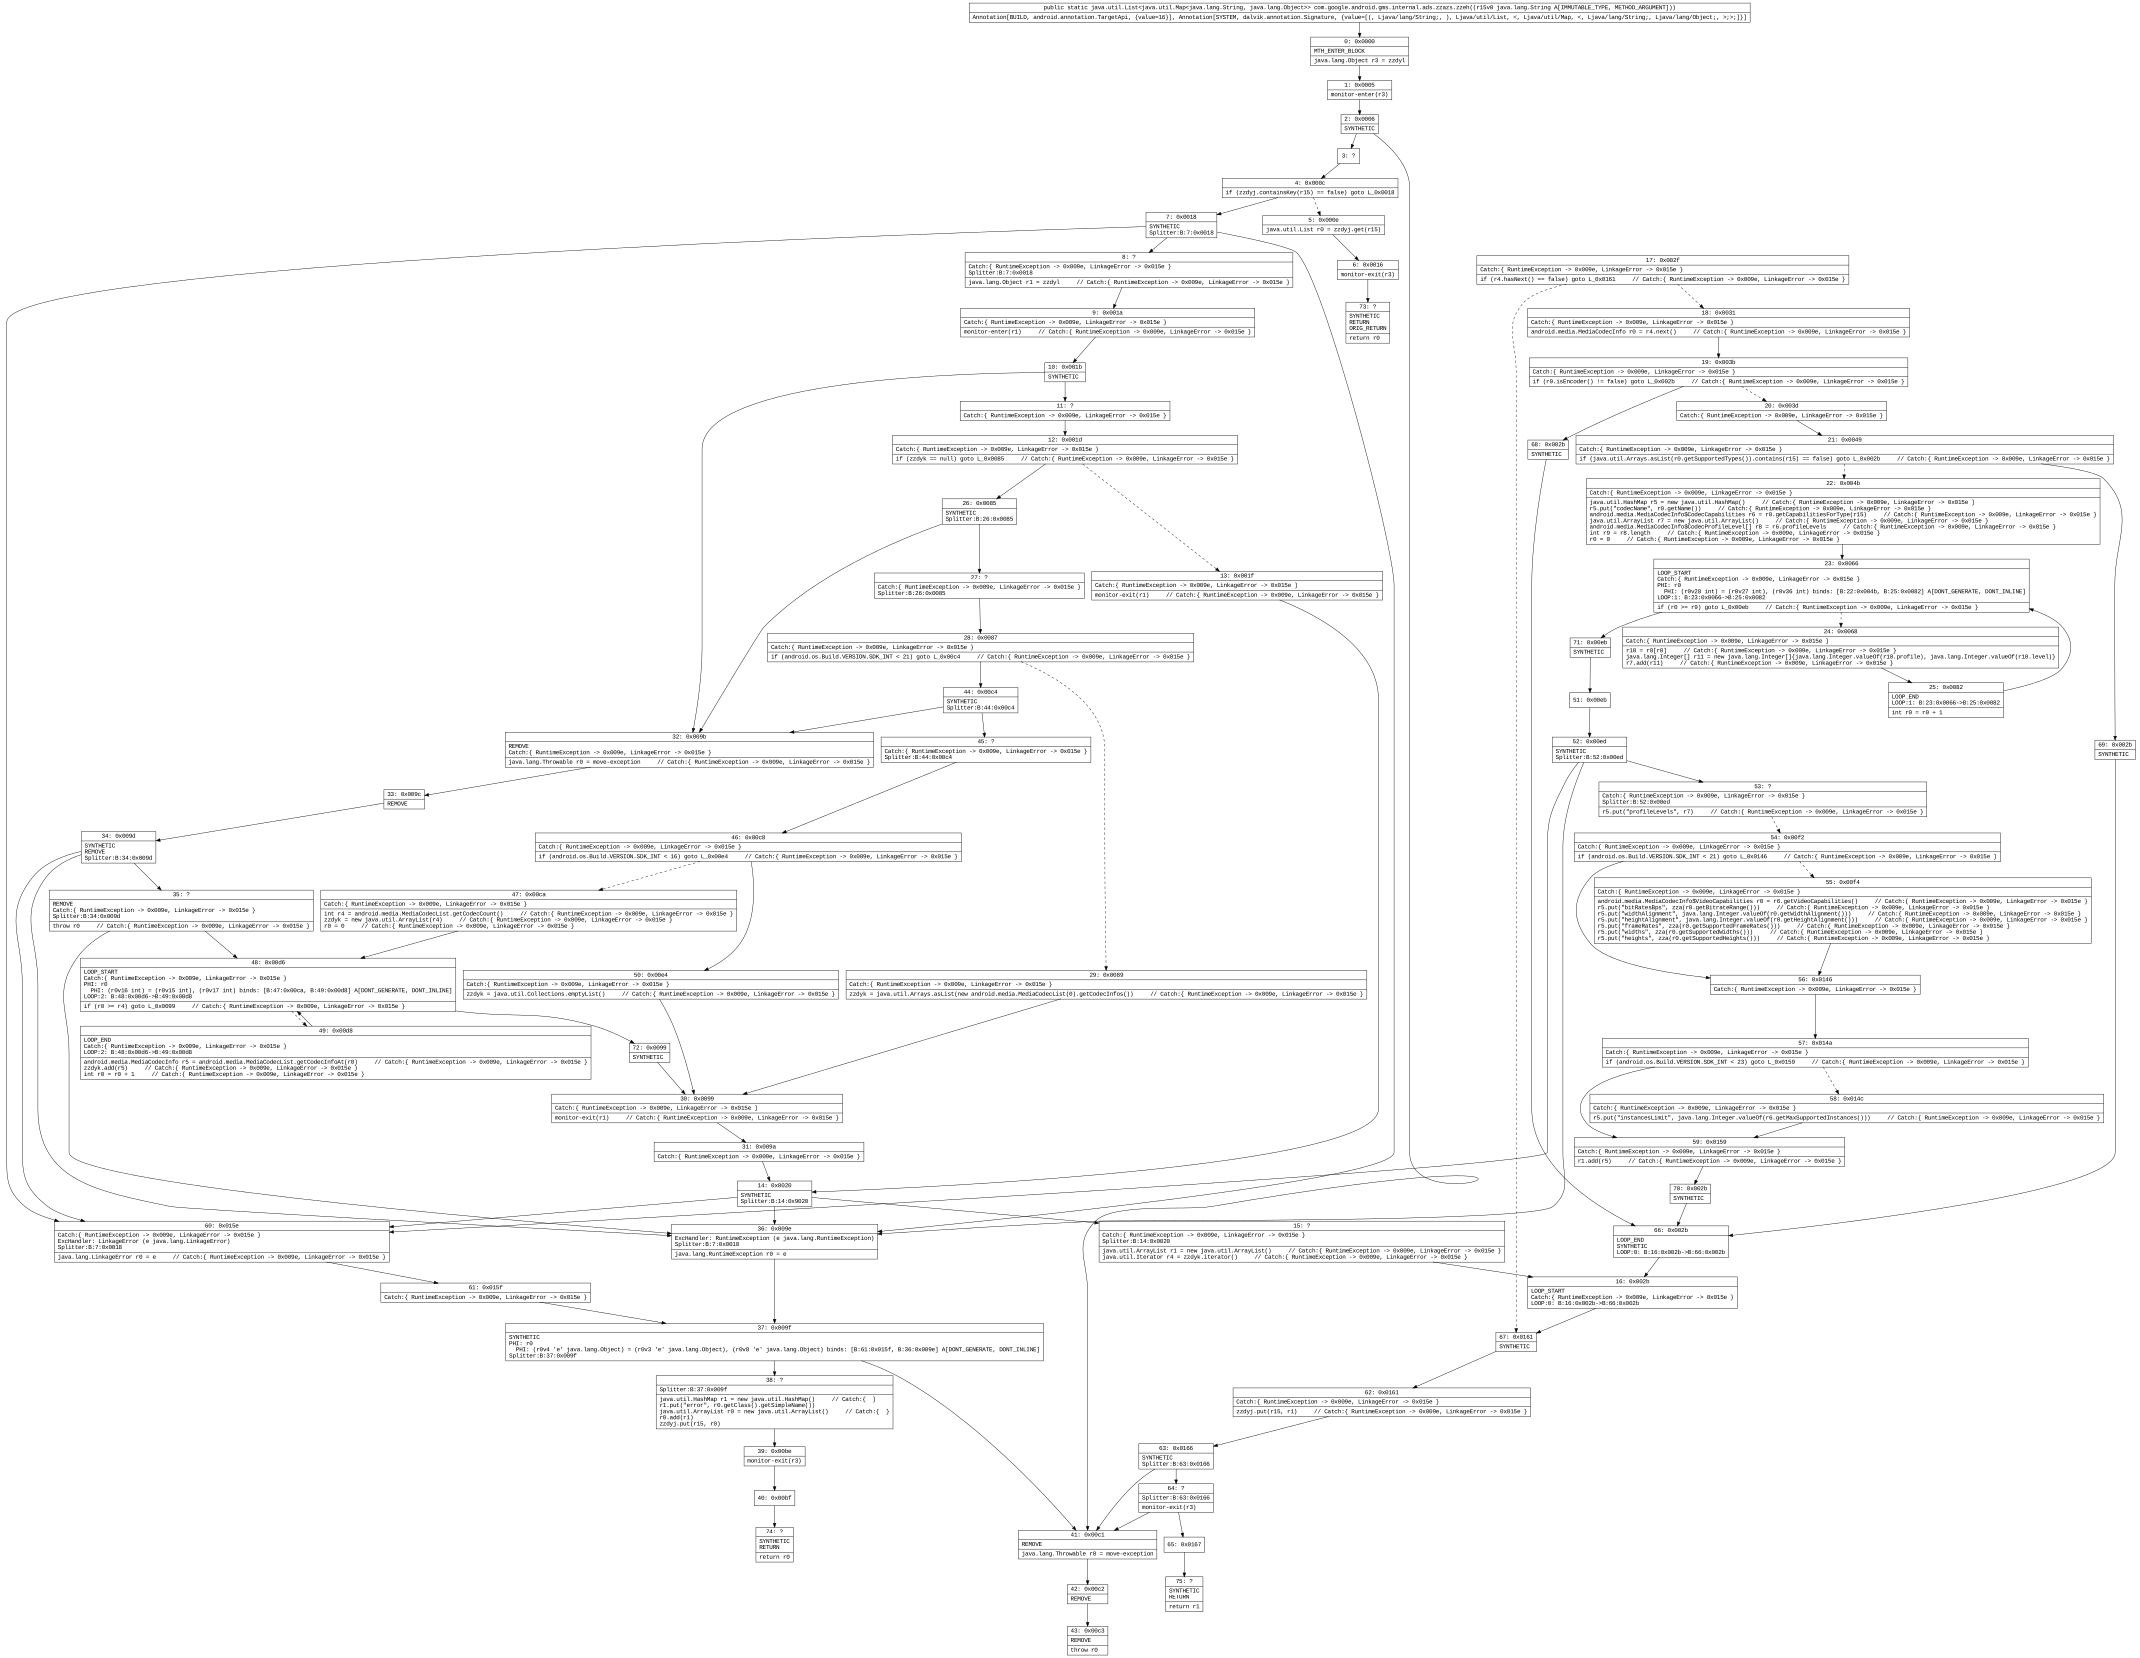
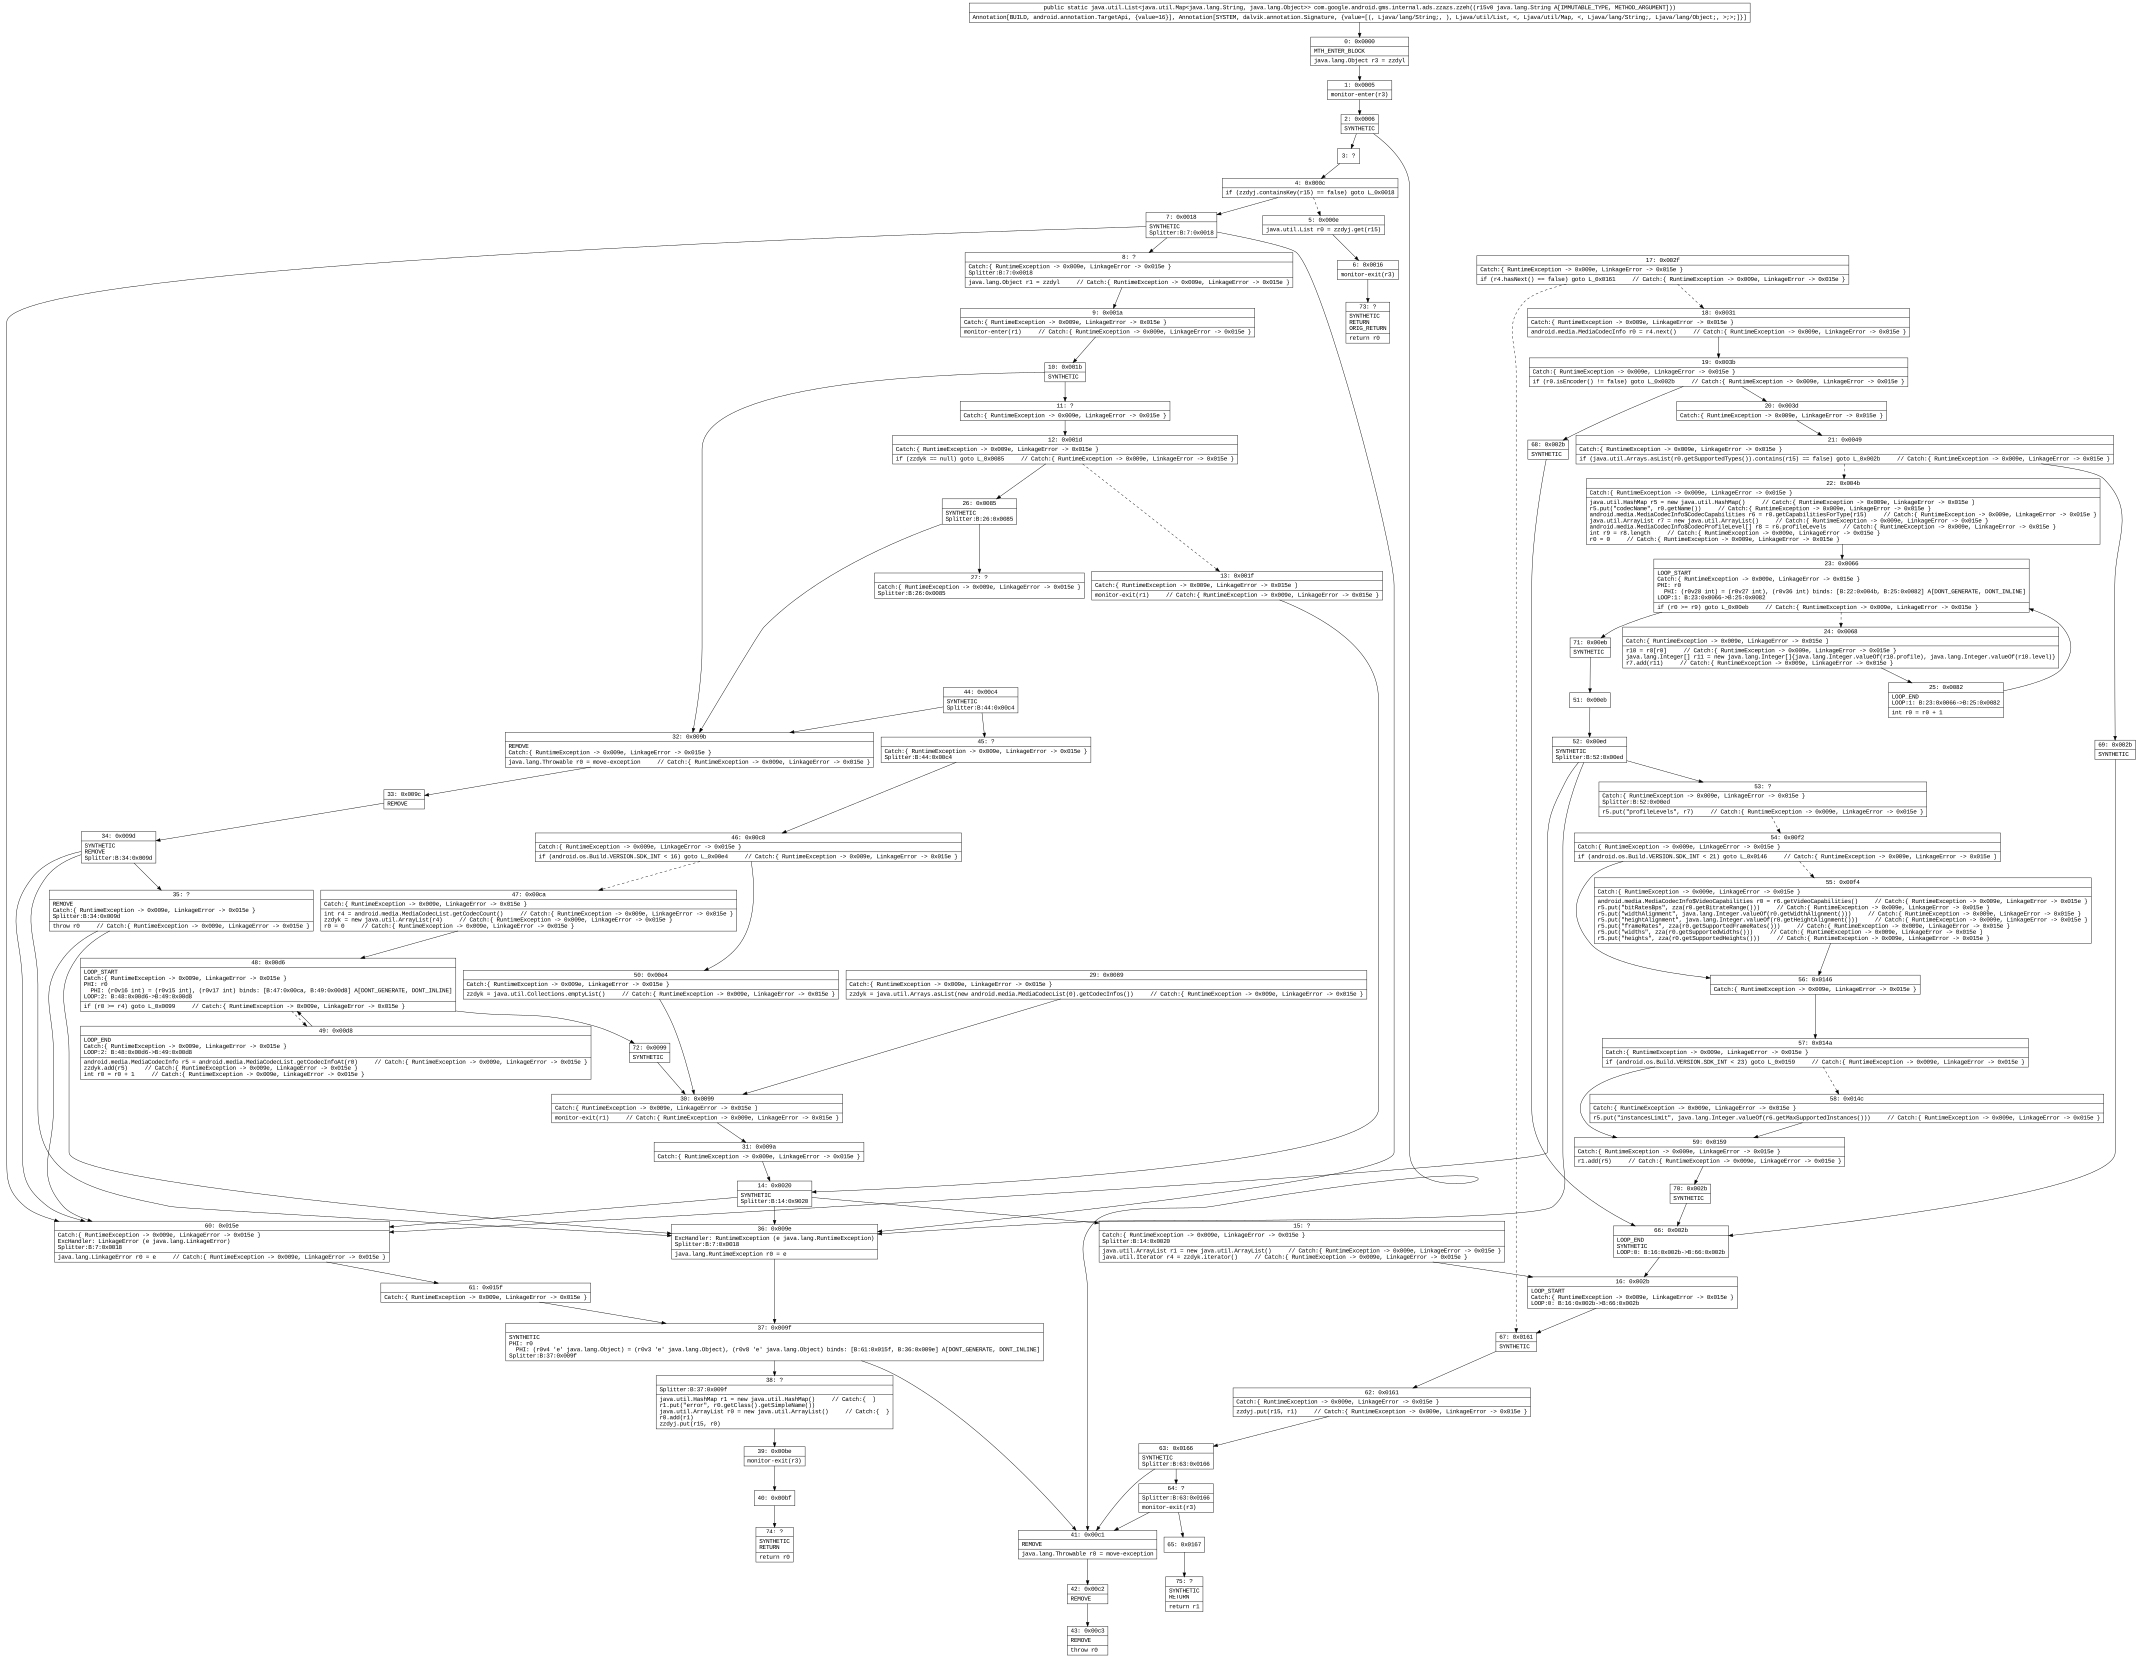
edge "19: 0x003b" -> "20: 0x003d": style dashed -> solid
node "28: 0x0087": removed
edge "35: ?" -> "48: 0x00d6": now "35: ?" -> "60: 0x015e"
